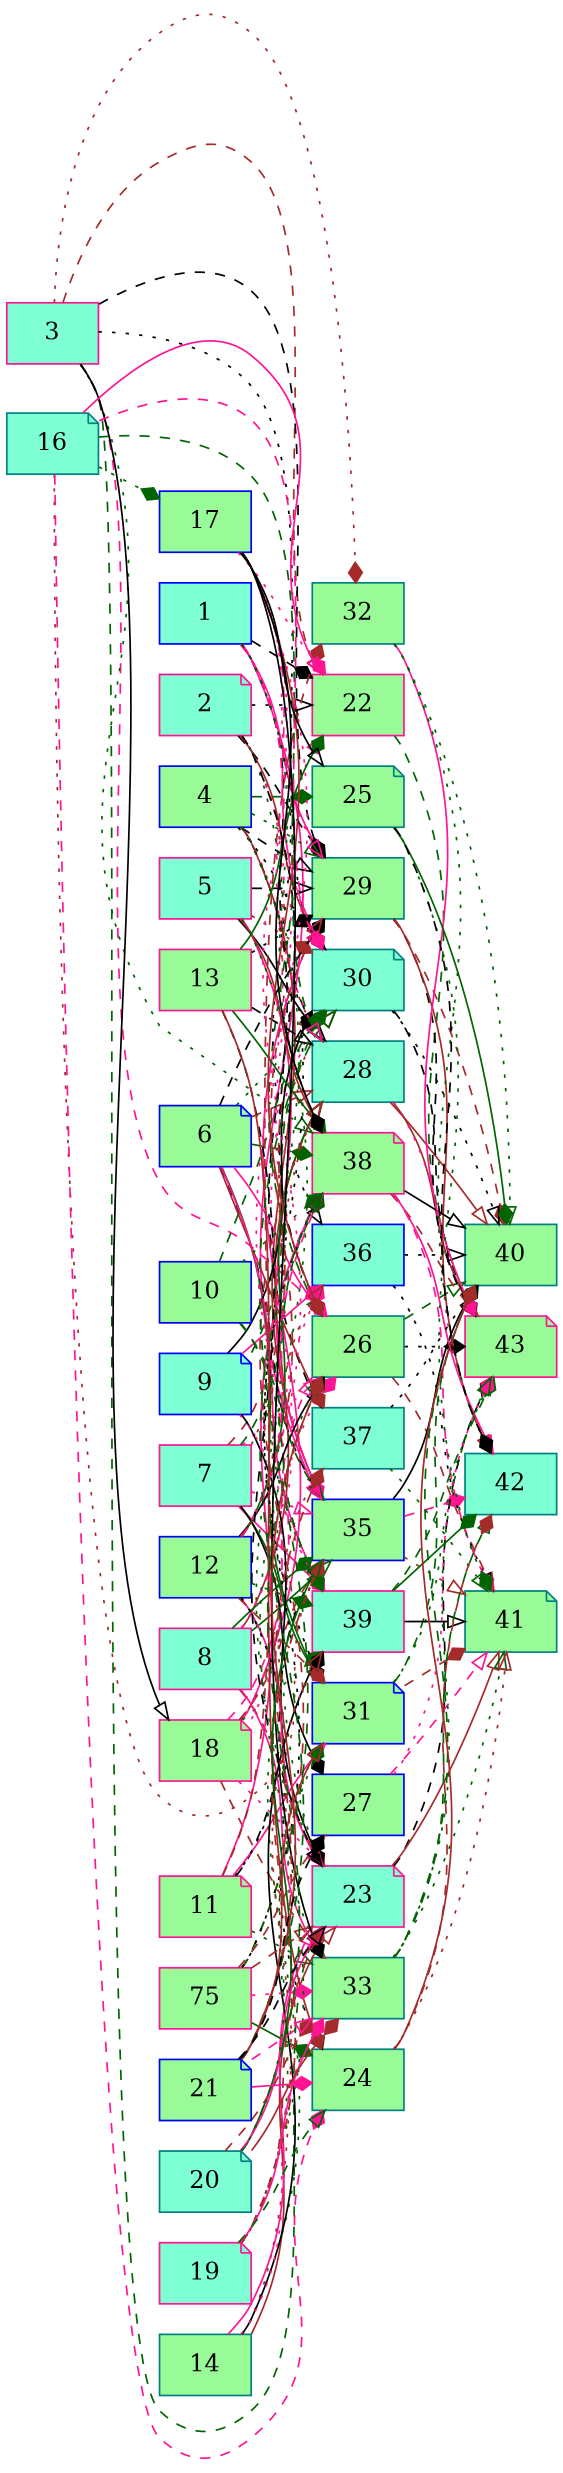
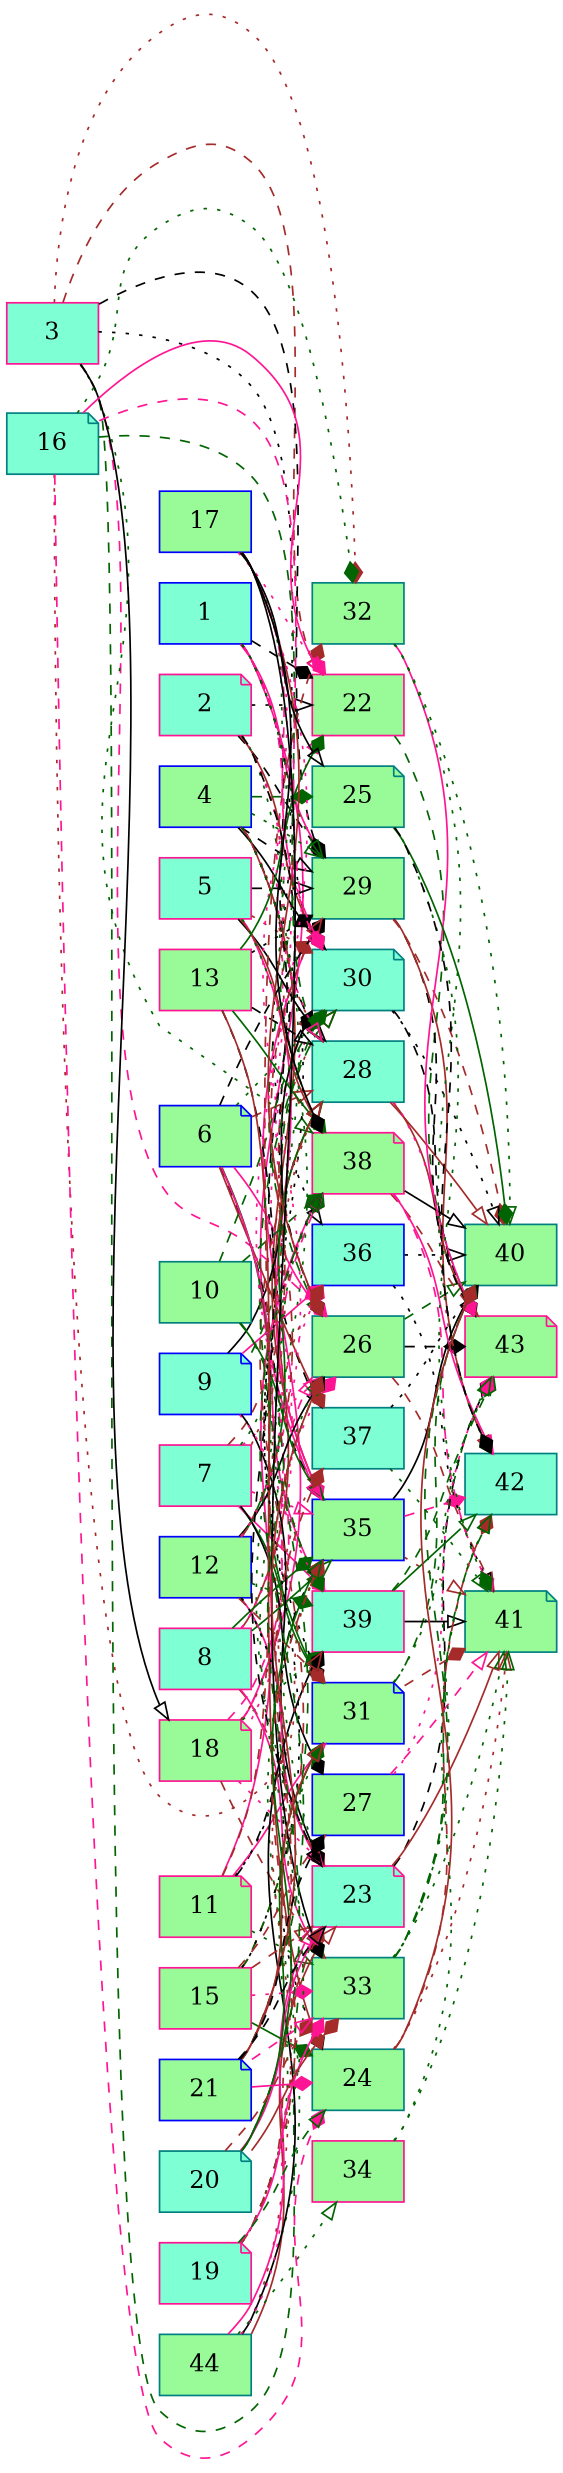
edge "16" -> "17": now "16" -> "32"
edge "17" -> "29": color deeppink -> darkgreen
edge "4" -> "30": style dotted -> solid
edge "6" -> "38": removed
edge "10" -> "38": style dotted -> dashed
node "10": color blue -> teal
edge "7" -> "38": style dashed -> dotted
edge "26" -> "43": style dotted -> dashed
edge "12" -> "38": style dashed -> dotted
edge "10" -> "35": style dashed -> solid
edge "12" -> "36": arrowhead onormal -> diamond
edge "39" -> "42": arrowhead diamond -> onormal
edge "18" -> "35": removed
edge "20" -> "31": style dotted -> solid
node "75": label "75" -> "15"
node "34": added
node "14": label "14" -> "44"
